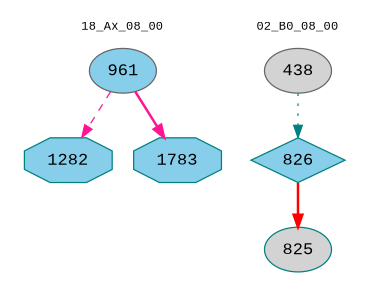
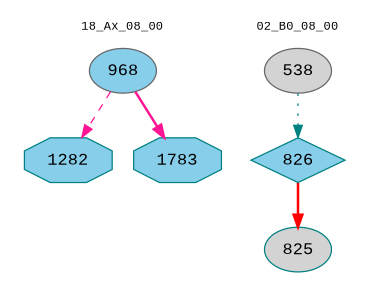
node "961": label "961" -> "968"
node "438": label "438" -> "538"
